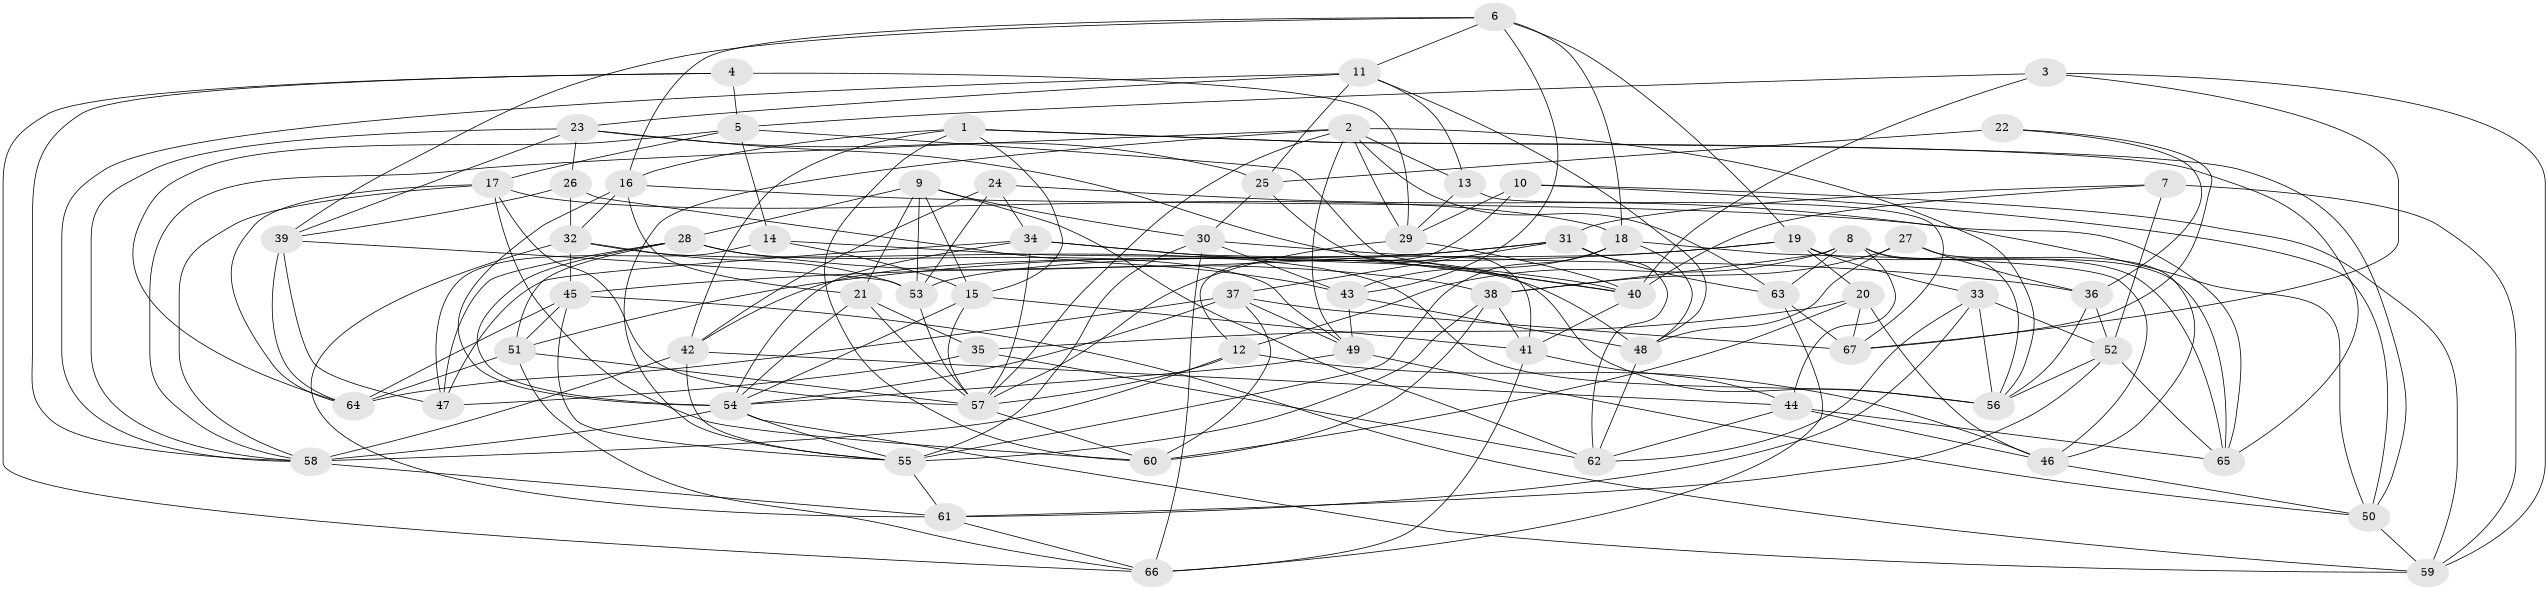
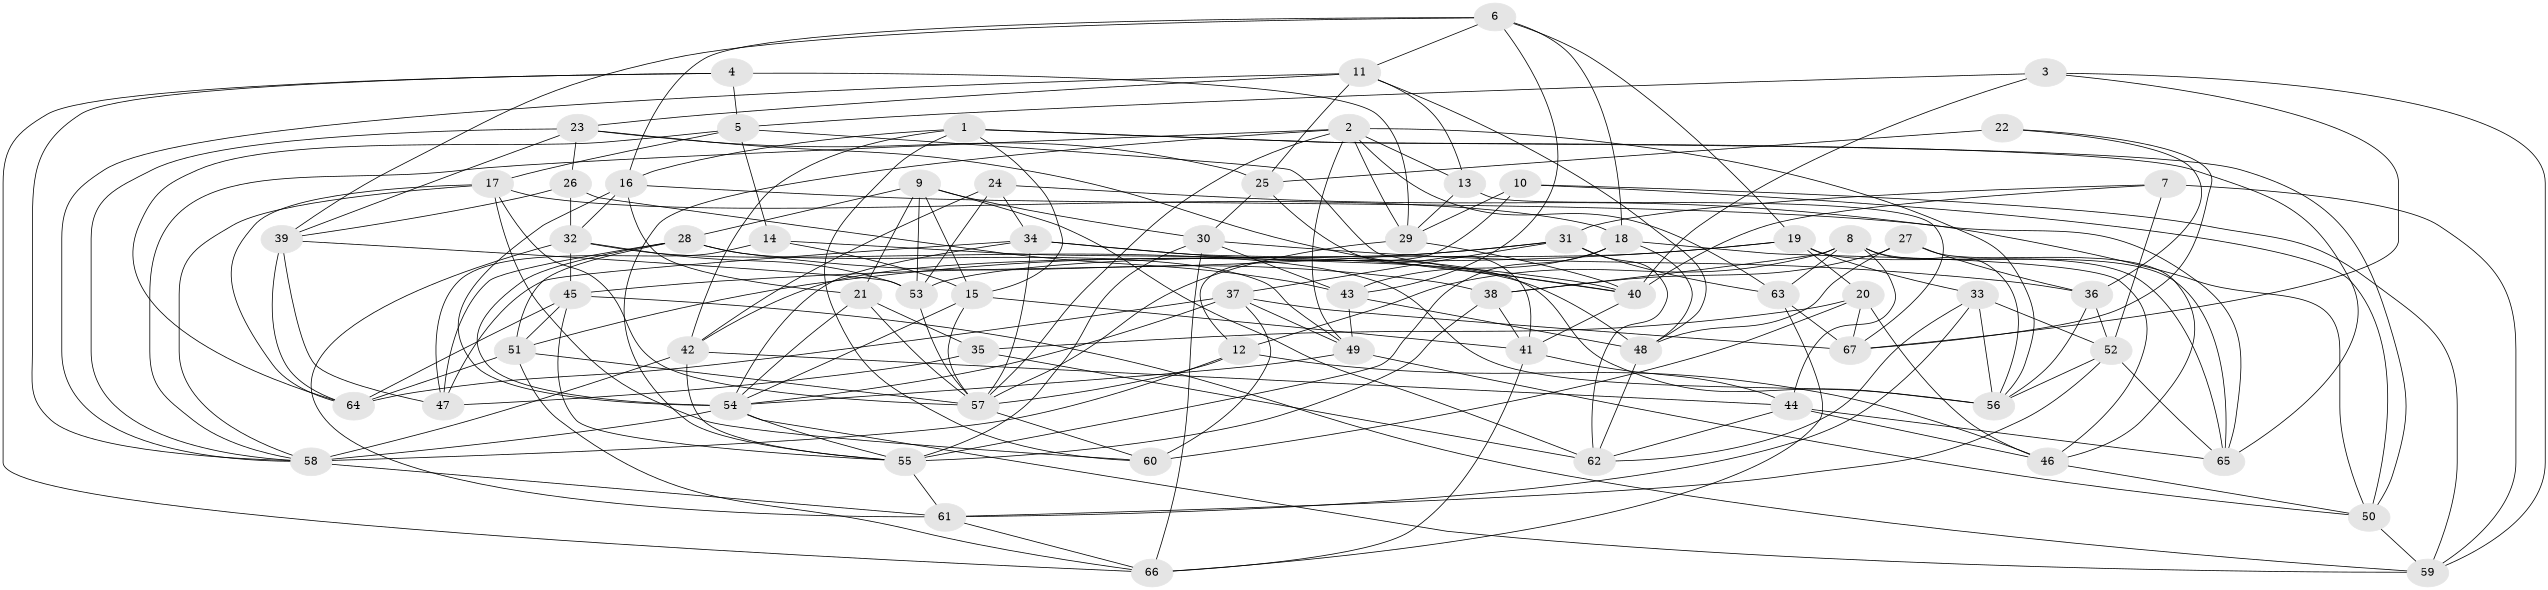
edge "38" -- "60": removed
